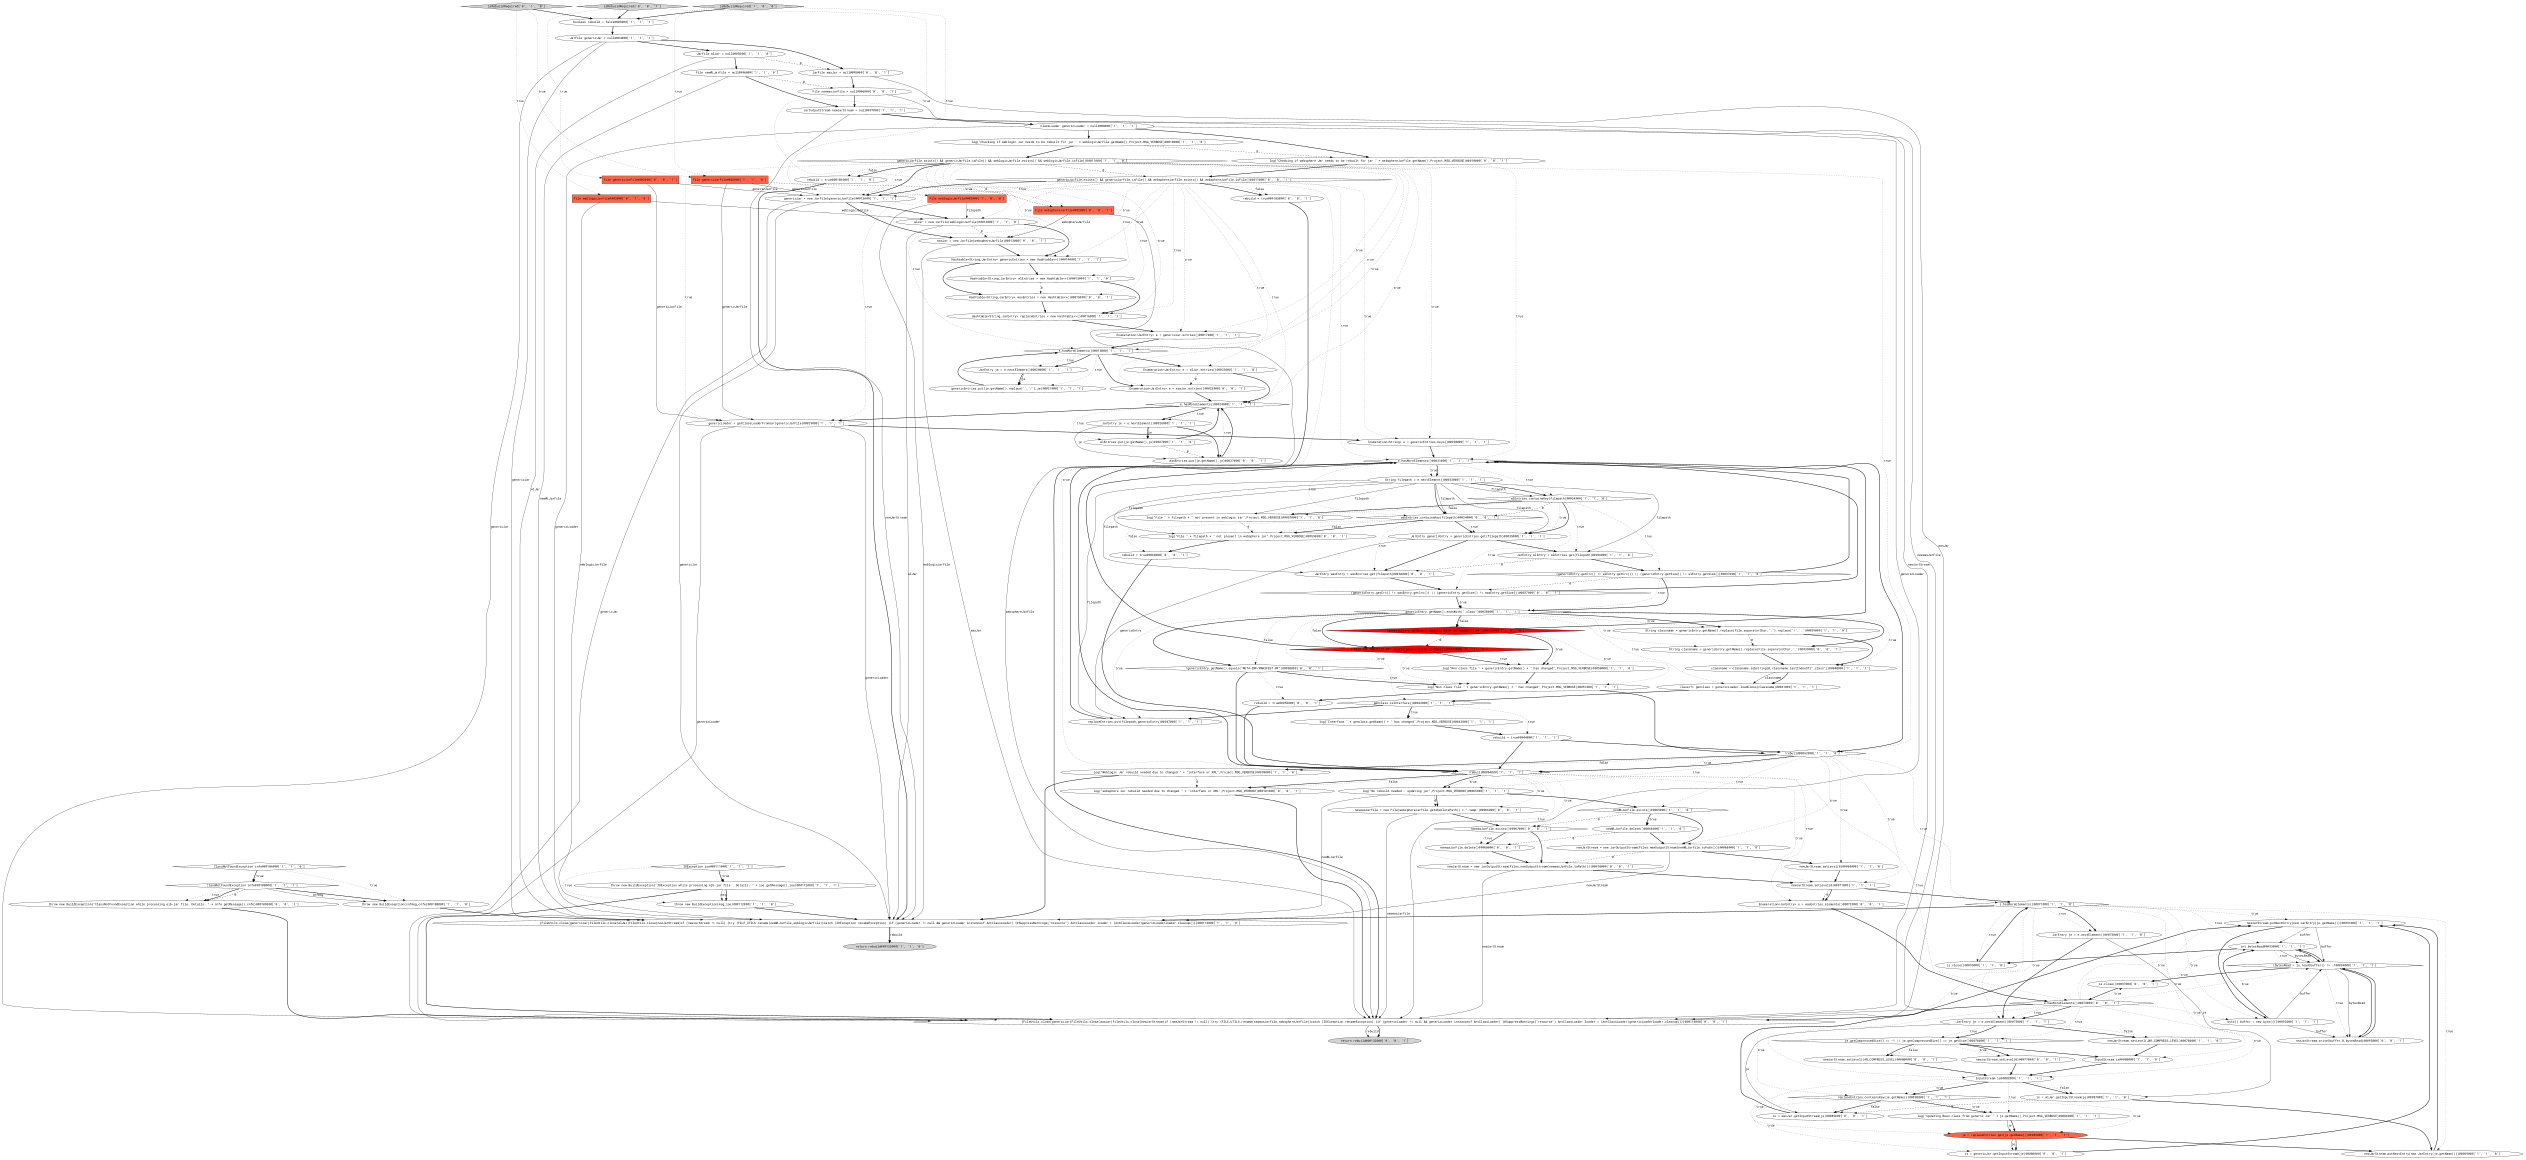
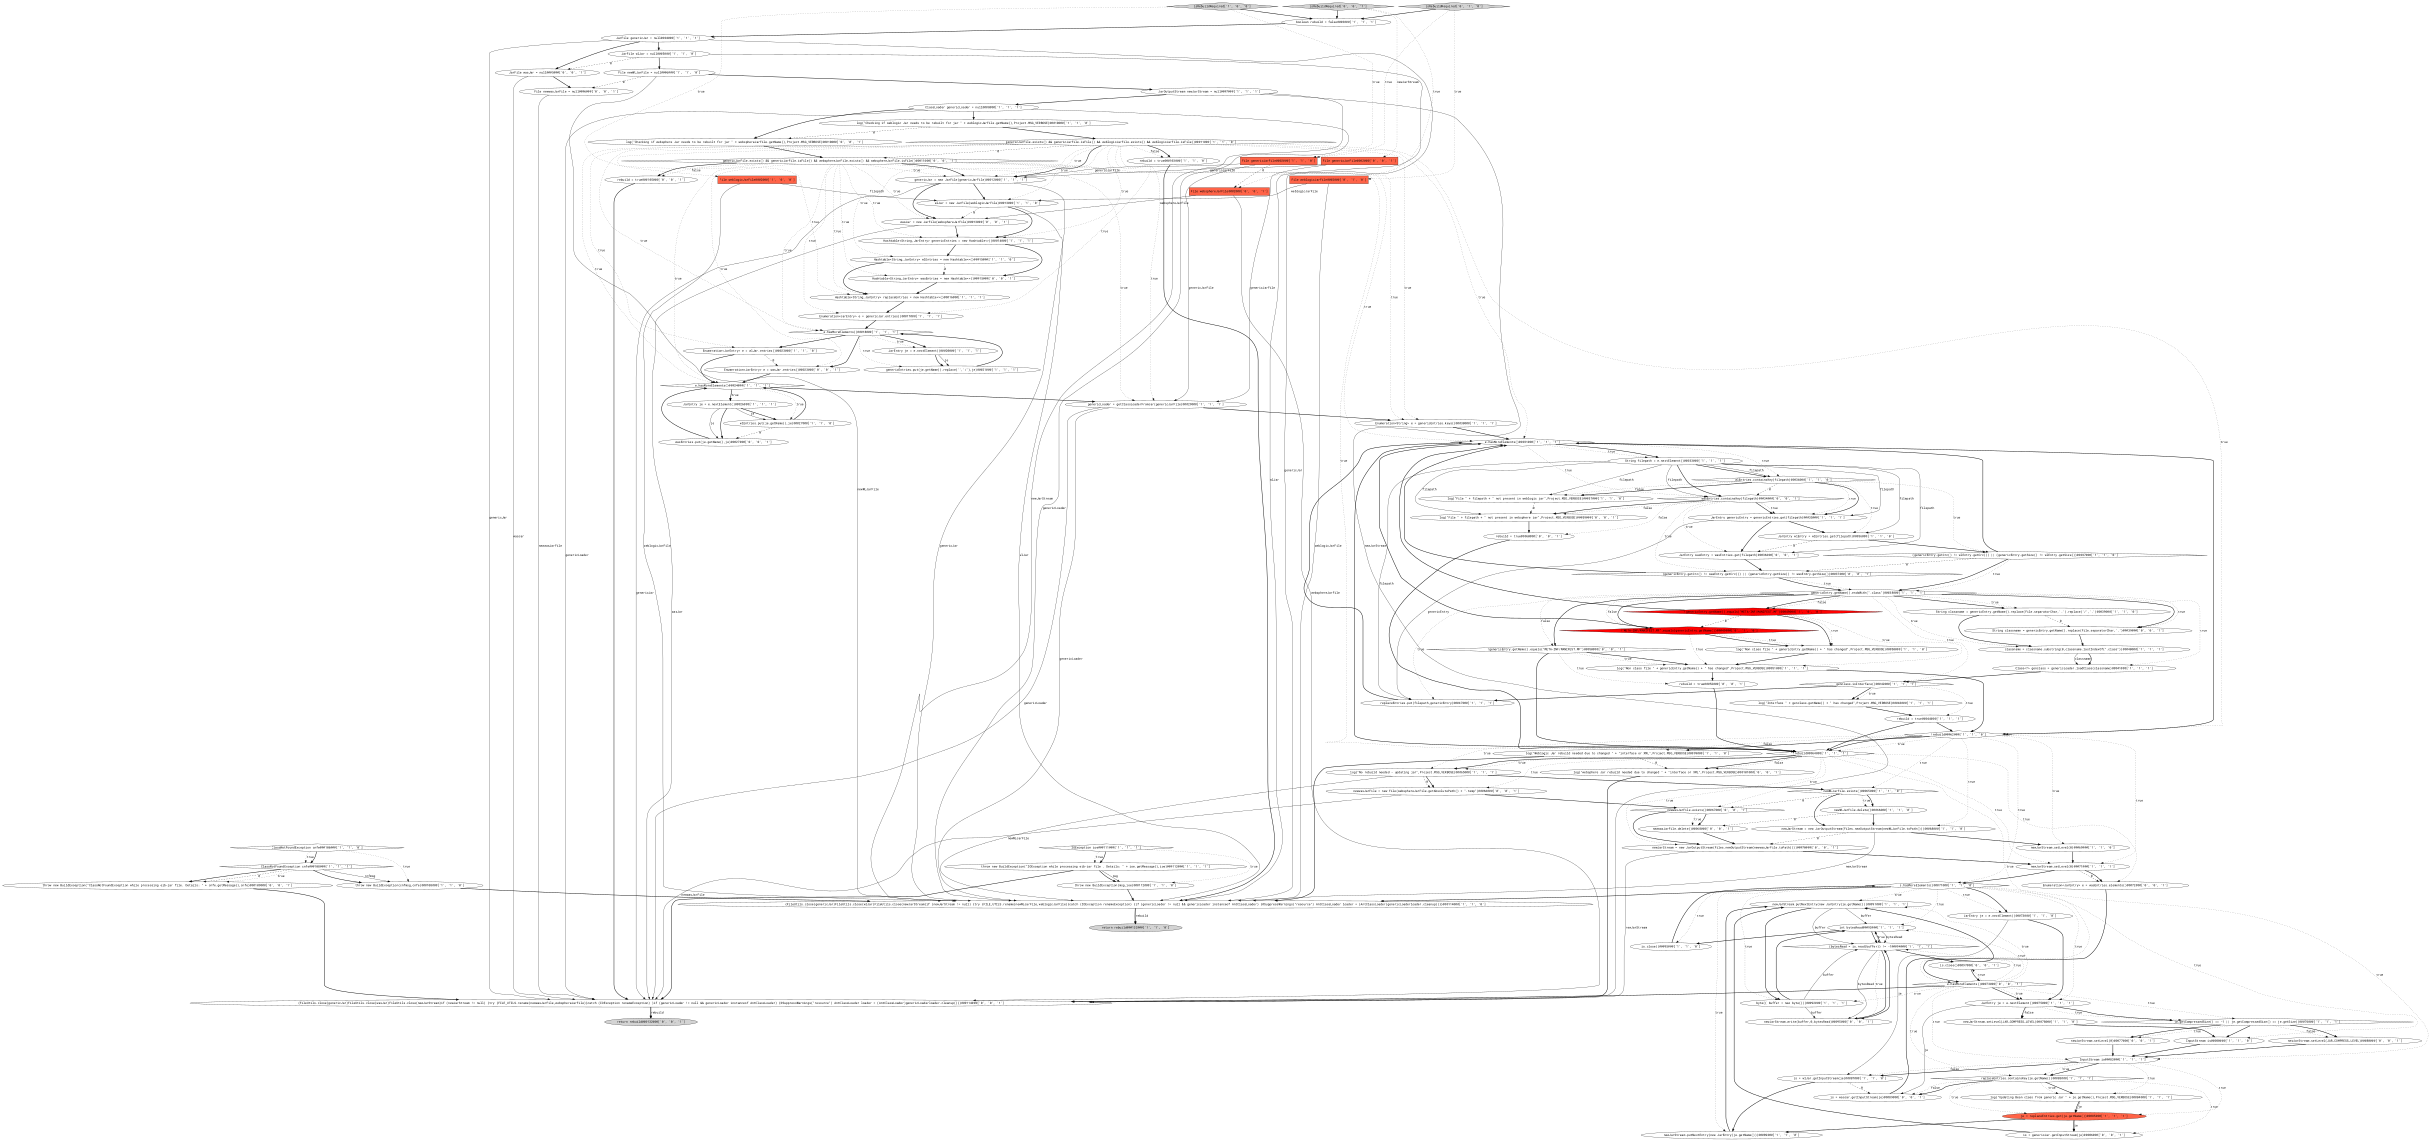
edge "isRebuildRequired['0', '0', '1']" -> "File genericJarFile@@@2@@@['0', '0', '1']": label "true" -> "newJarStream"
edge "File newwasJarFile = null@@@6@@@['0', '0', '1']" -> "JarOutputStream newJarStream = null@@@7@@@['1', '1', '1']": removed
edge "e.hasMoreElements()@@@24@@@['1', '1', '1']" -> "wasEntries.put(je.getName(),je)@@@27@@@['0', '0', '1']": removed, label "true"
